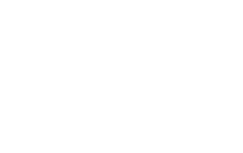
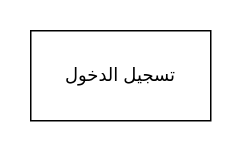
node "تسجيل الدخول": added
